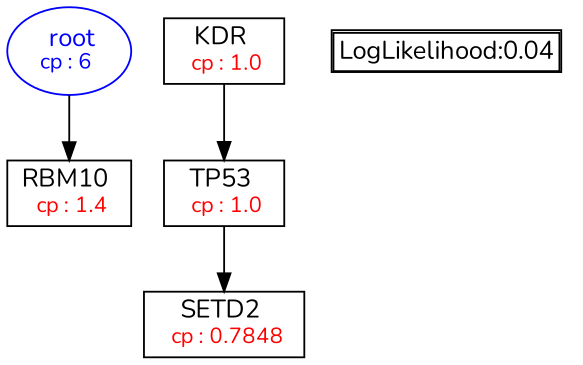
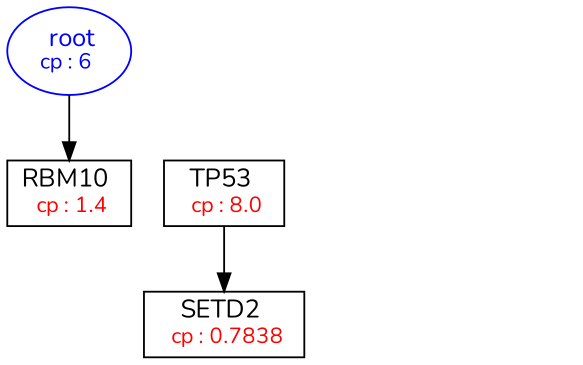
node "KDR": removed
node "LogLikelihood:0.04": removed
node "TP53": text "cp : 1.0" -> "cp : 8.0"
node "SETD2": text "cp : 0.7848" -> "cp : 0.7838"
